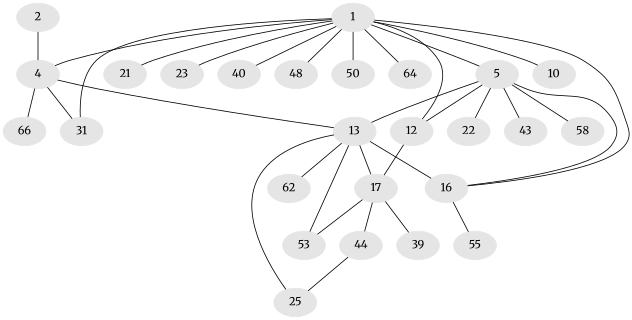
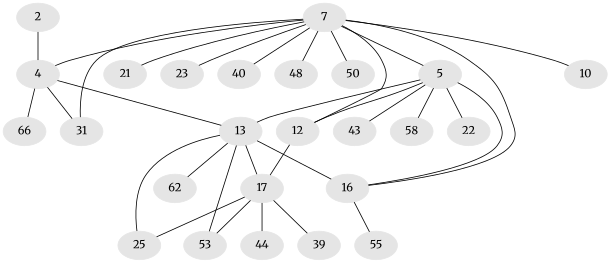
node "1": label "1" -> "7"
node "64": removed
edge "44" -- "25": now "17" -- "25"
